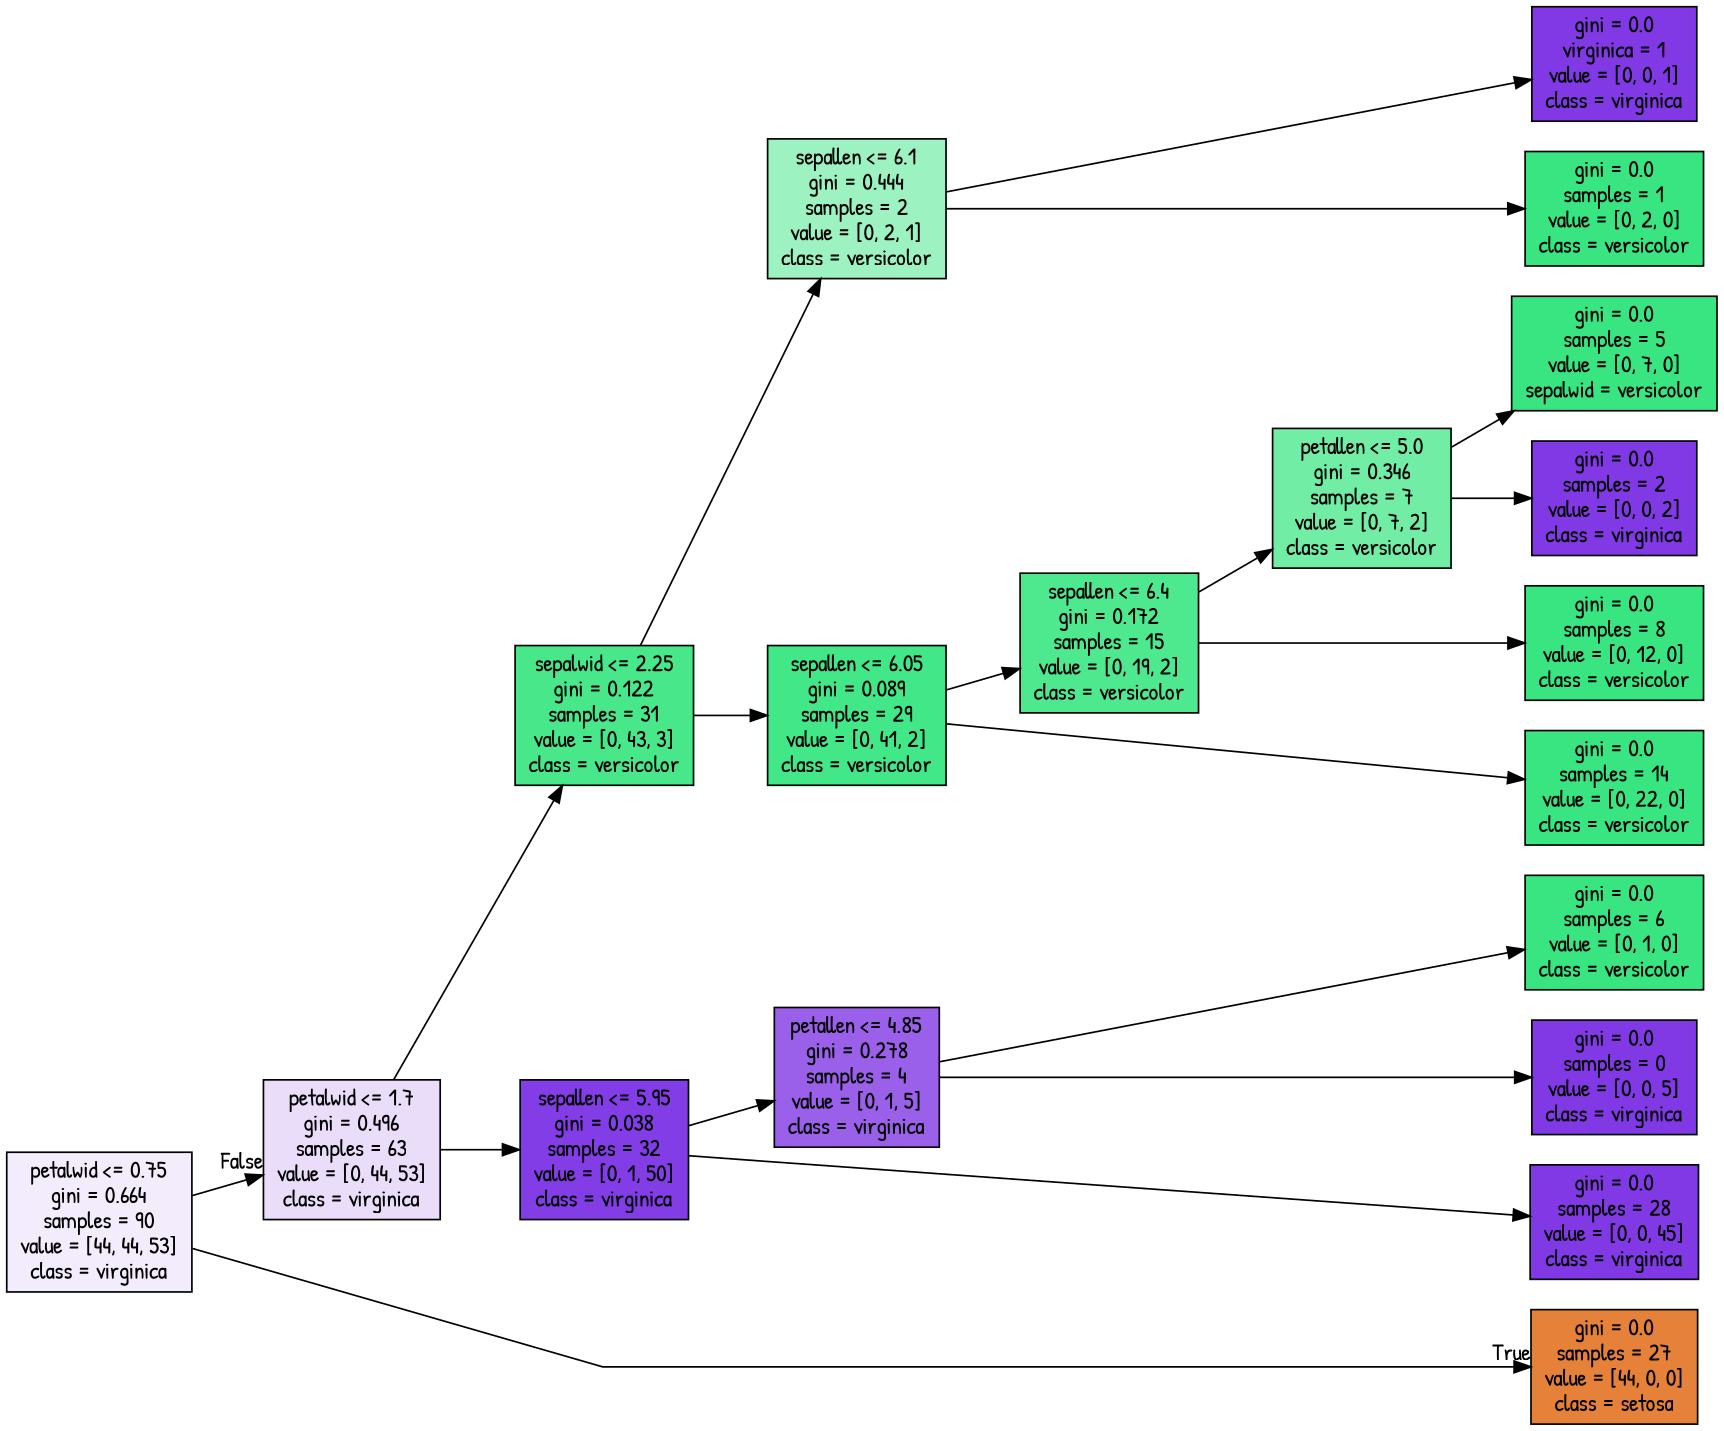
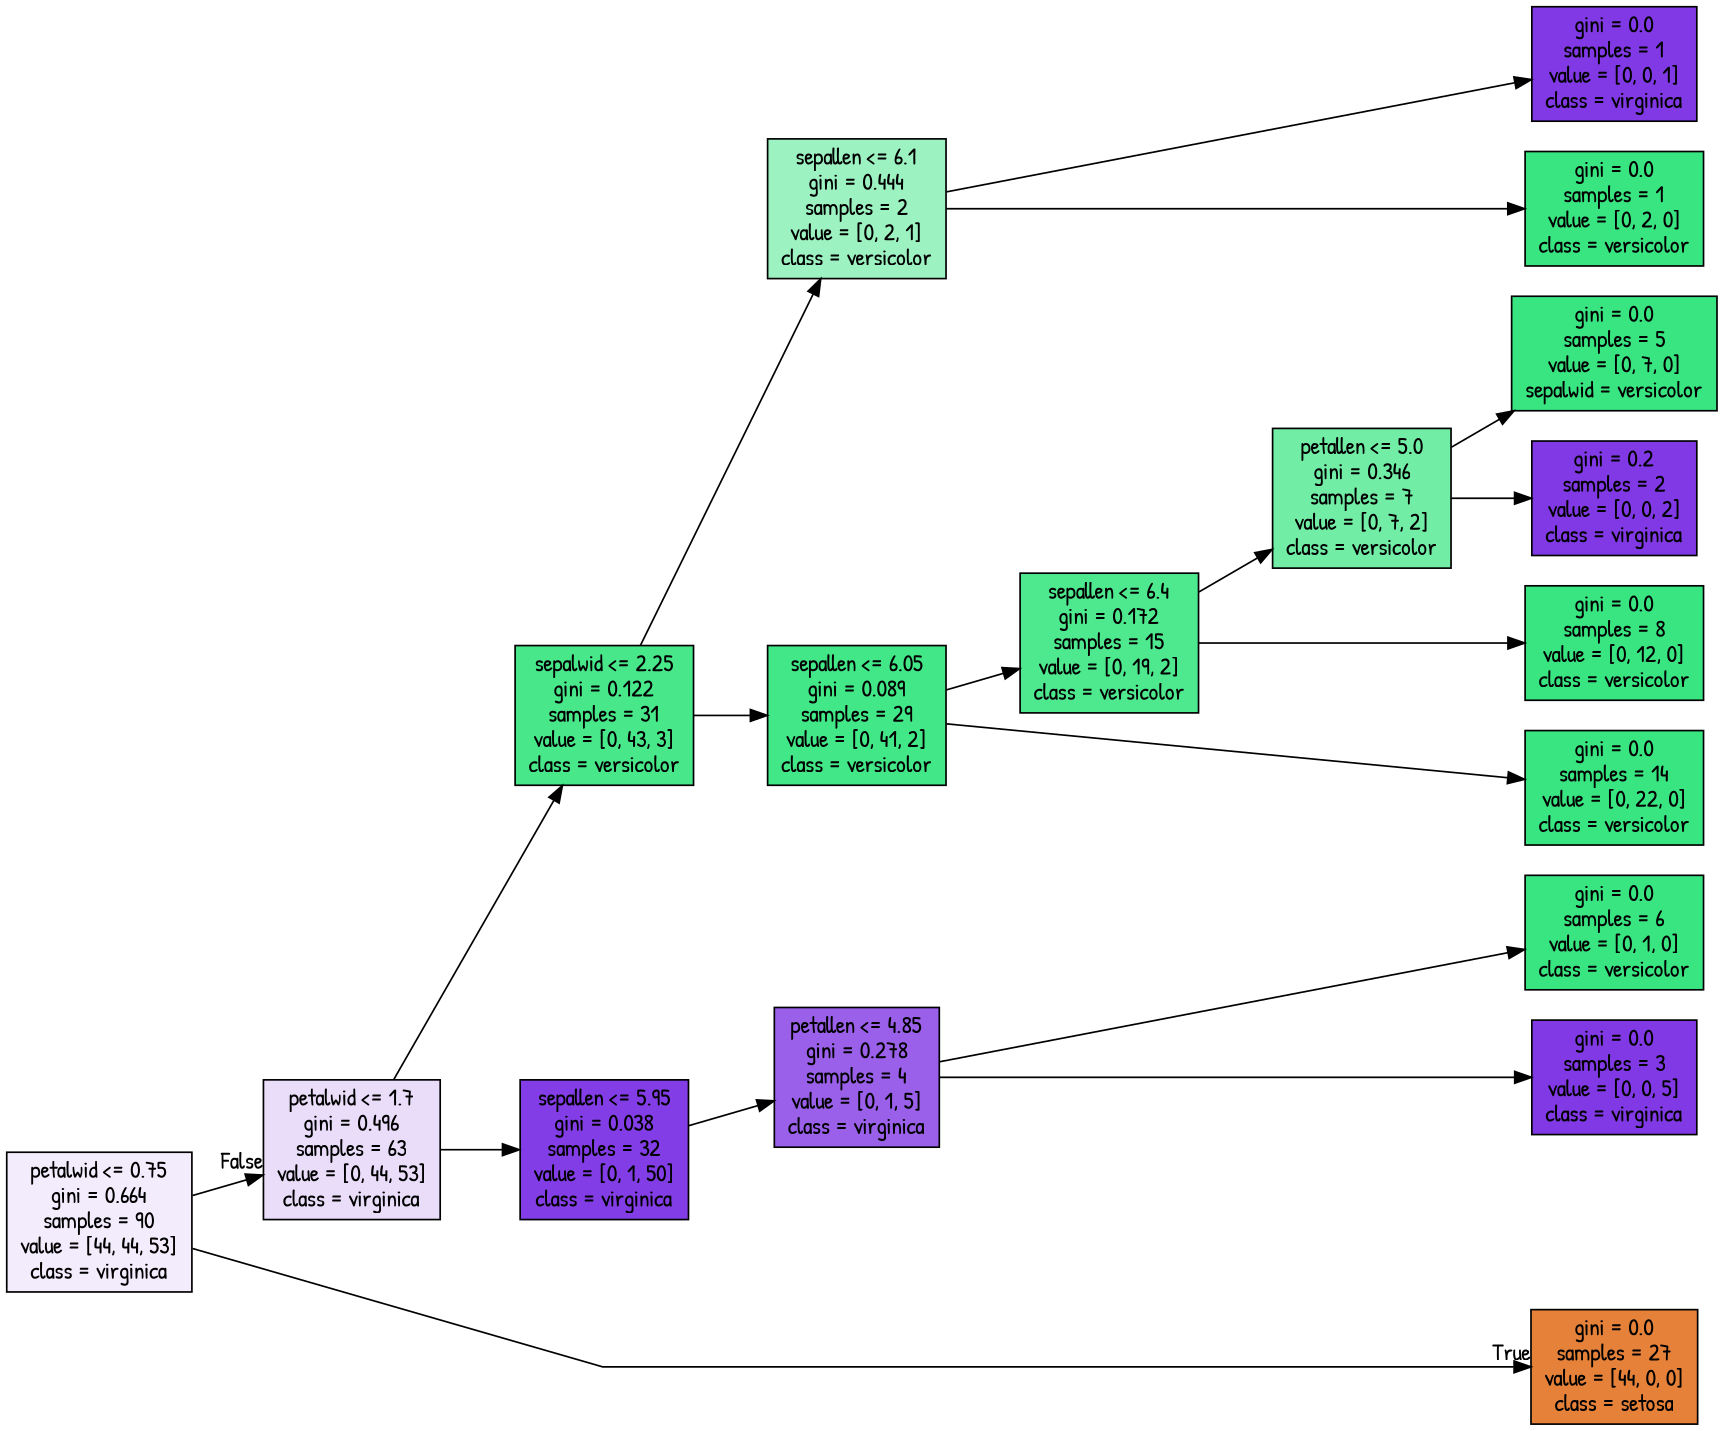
node "gini = 0.0 virginica = 1 value = [0, 0, 1] class = virginica": label "gini = 0.0 virginica = 1 value = [0, 0, 1] class = virginica" -> "gini = 0.0 samples = 1 value = [0, 0, 1] class = virginica"
node "gini = 0.0 samples = 2 value = [0, 0, 2] class = virginica": label "gini = 0.0 samples = 2 value = [0, 0, 2] class = virginica" -> "gini = 0.2 samples = 2 value = [0, 0, 2] class = virginica"
node "gini = 0.0 samples = 0 value = [0, 0, 5] class = virginica": label "gini = 0.0 samples = 0 value = [0, 0, 5] class = virginica" -> "gini = 0.0 samples = 3 value = [0, 0, 5] class = virginica"
node "gini = 0.0 samples = 28 value = [0, 0, 45] class = virginica": removed
